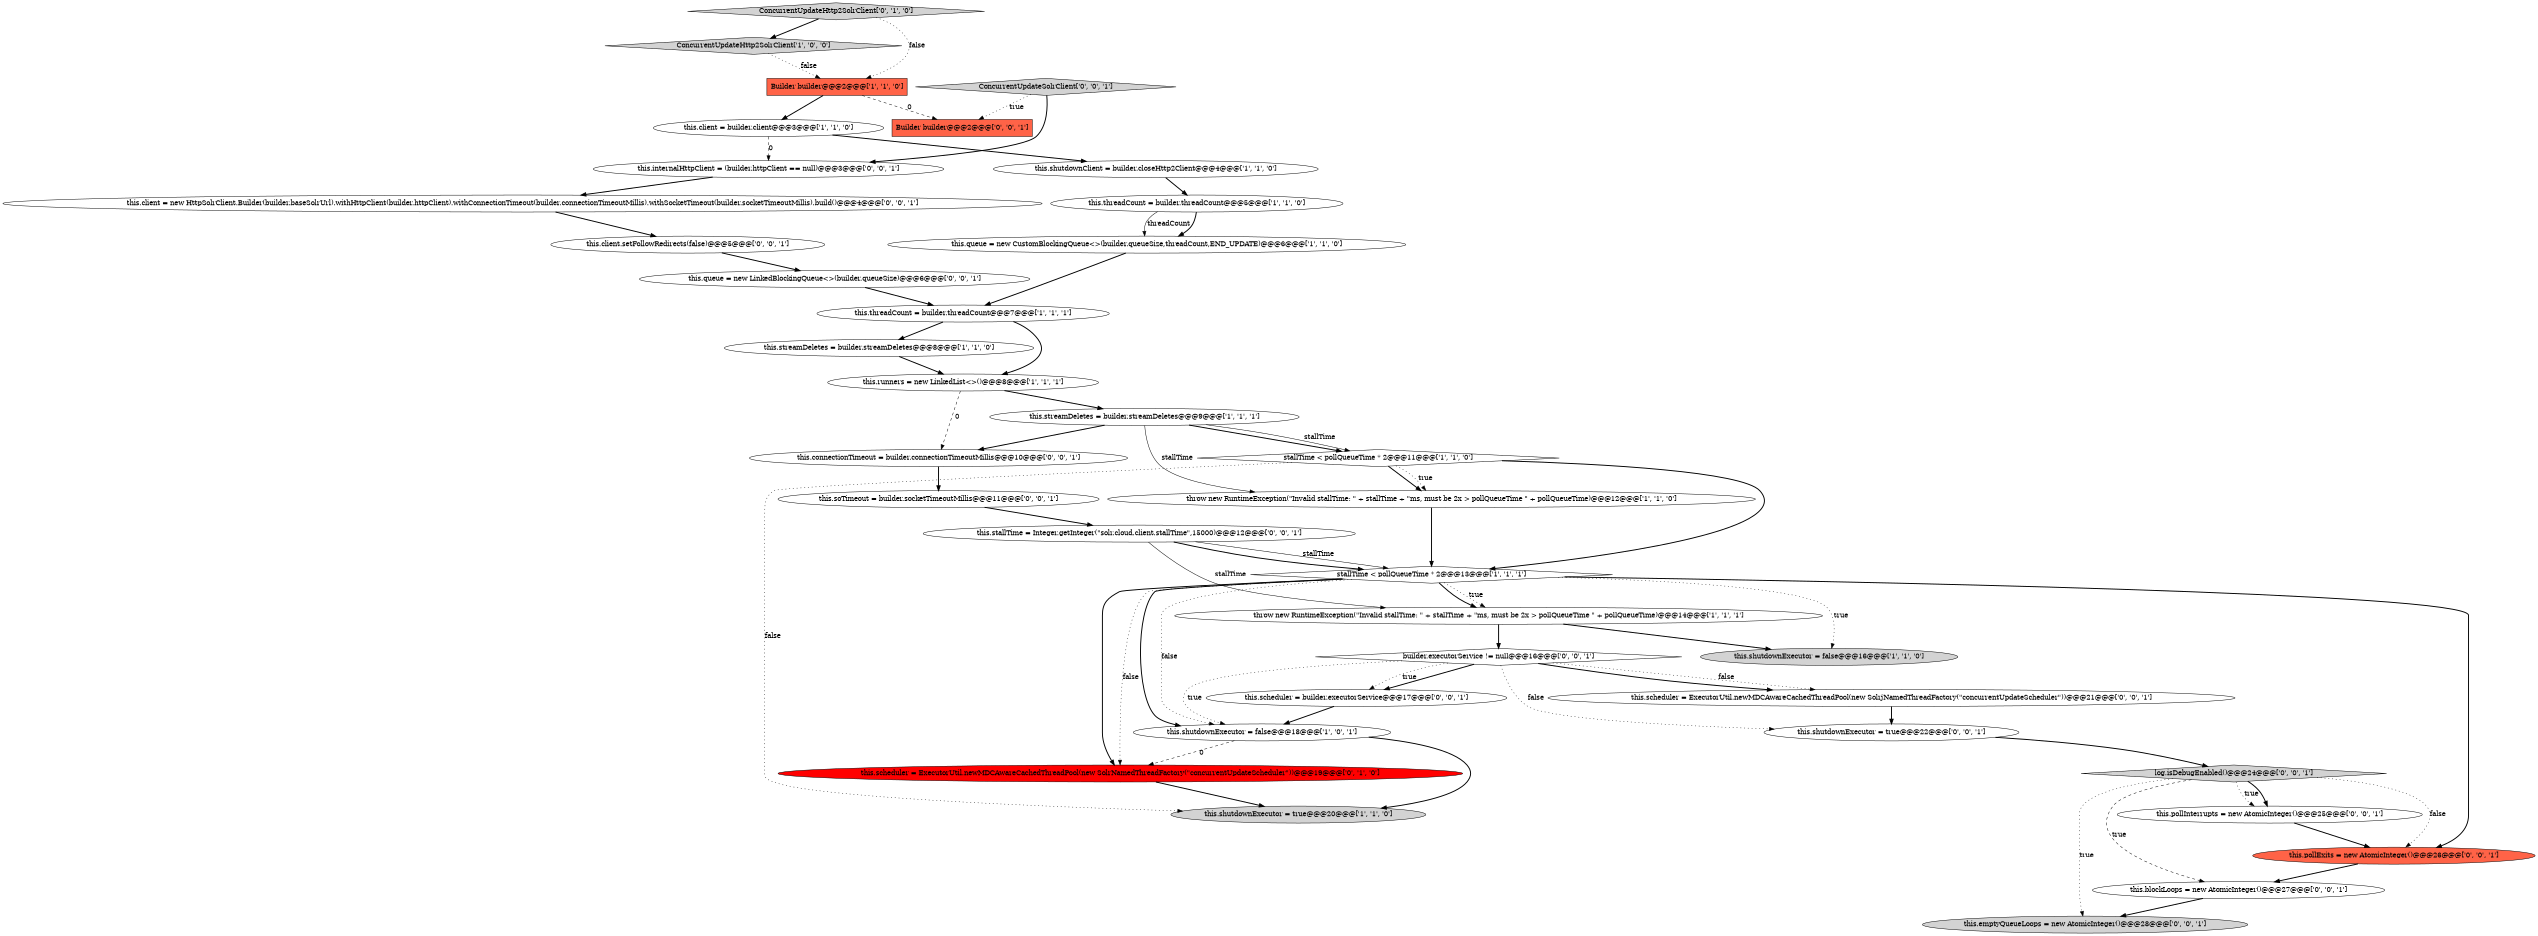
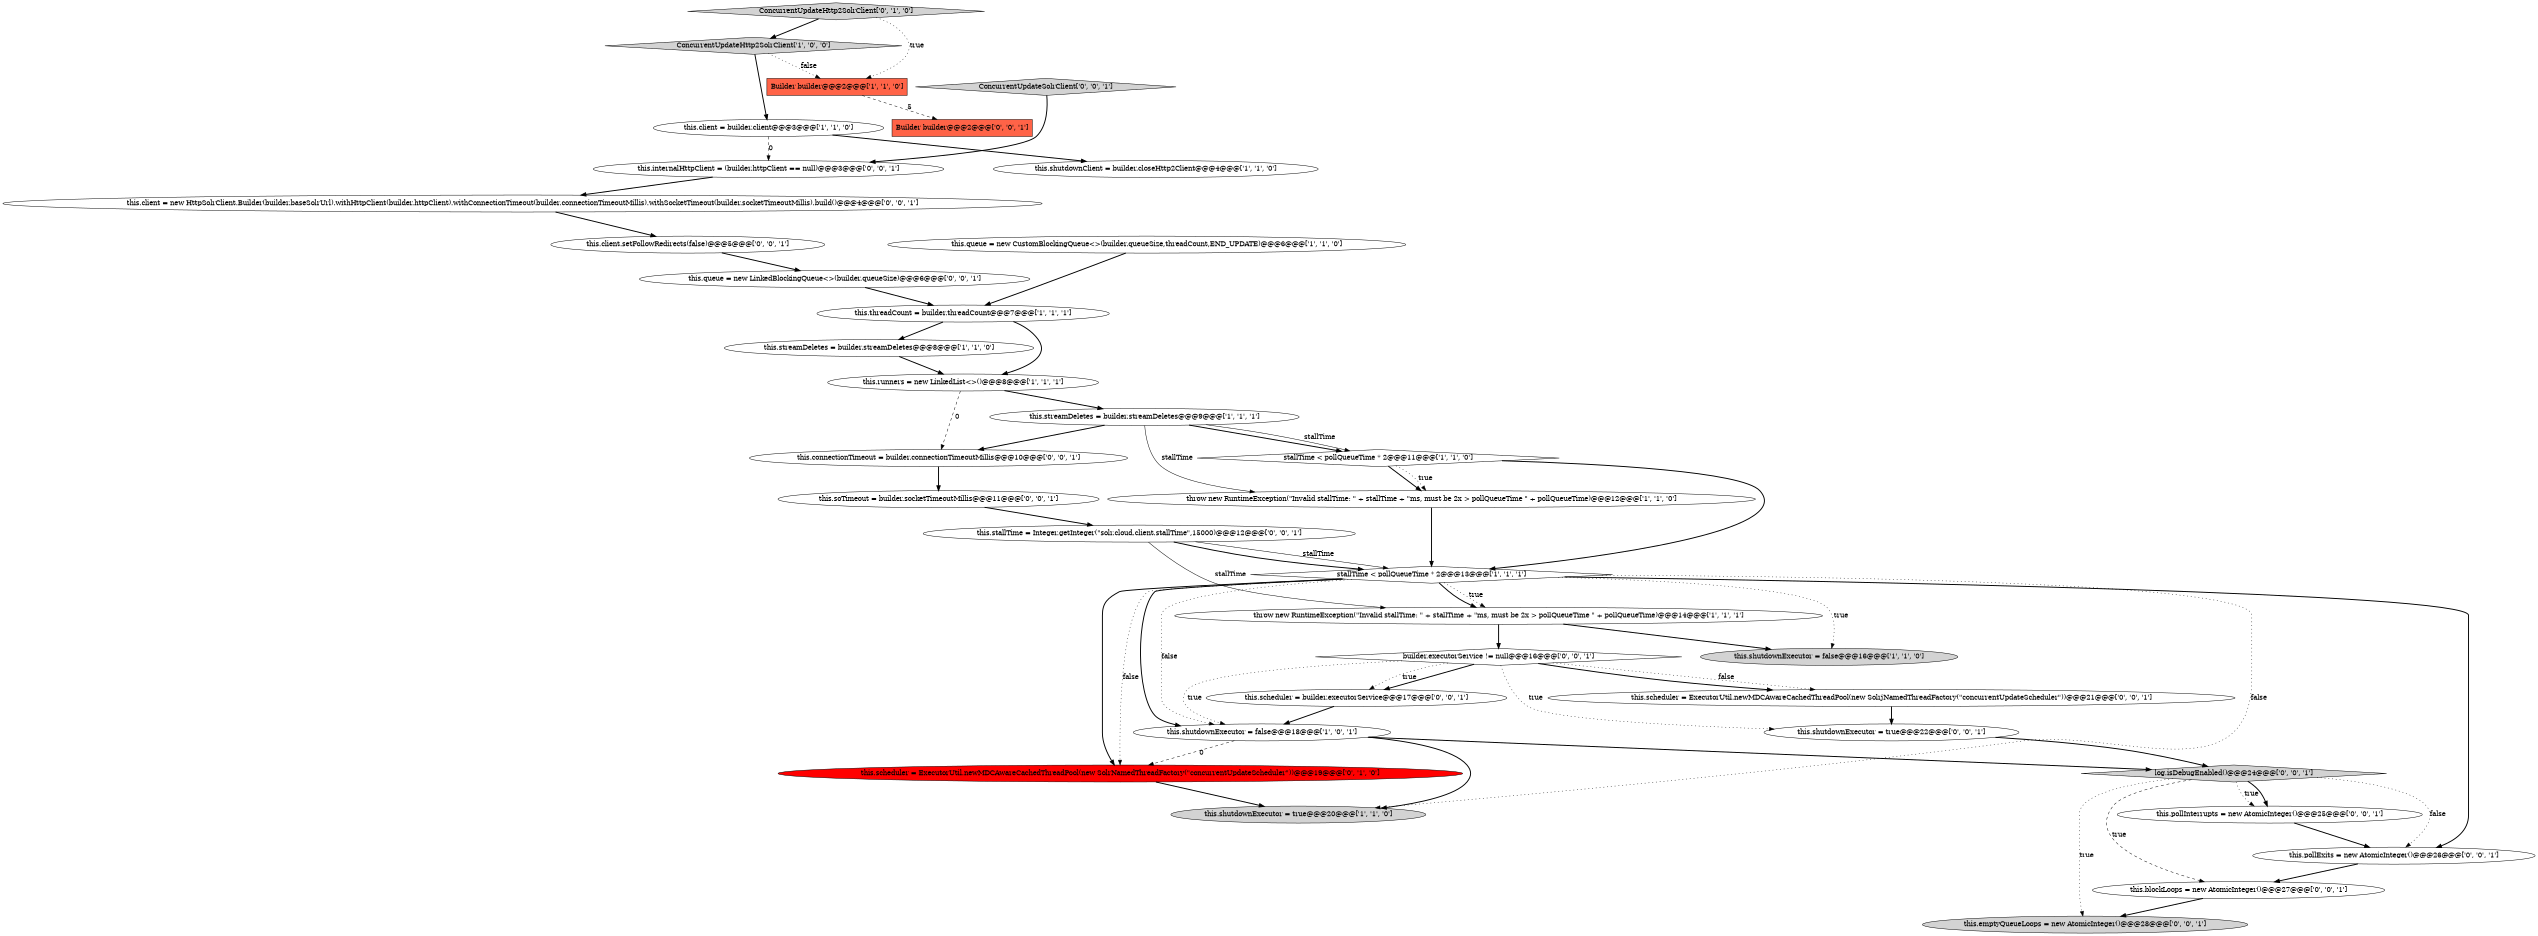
edge "ConcurrentUpdateHttp2SolrClient['0', '1', '0']" -> "Builder builder@@@2@@@['1', '1', '0']": label "false" -> "true"
edge "Builder builder@@@2@@@['1', '1', '0']" -> "this.client = builder.client@@@3@@@['1', '1', '0']": now "ConcurrentUpdateHttp2SolrClient['1', '0', '0']" -> "this.client = builder.client@@@3@@@['1', '1', '0']"
edge "ConcurrentUpdateSolrClient['0', '0', '1']" -> "Builder builder@@@2@@@['0', '0', '1']": removed, label "true"
edge "Builder builder@@@2@@@['1', '1', '0']" -> "Builder builder@@@2@@@['0', '0', '1']": label "0" -> "5"
node "this.threadCount = builder.threadCount@@@5@@@['1', '1', '0']": removed
edge "stallTime < pollQueueTime * 2@@@11@@@['1', '1', '0']" -> "this.shutdownExecutor = true@@@20@@@['1', '1', '0']": now "stallTime < pollQueueTime * 2@@@13@@@['1', '1', '1']" -> "this.shutdownExecutor = true@@@20@@@['1', '1', '0']"
edge "builder.executorService != null@@@16@@@['0', '0', '1']" -> "this.shutdownExecutor = true@@@22@@@['0', '0', '1']": label "false" -> "true"
edge "this.shutdownExecutor = false@@@18@@@['1', '0', '1']" -> "log.isDebugEnabled()@@@24@@@['0', '0', '1']": added
node "this.pollExits = new AtomicInteger()@@@26@@@['0', '0', '1']": fillcolor tomato -> white
